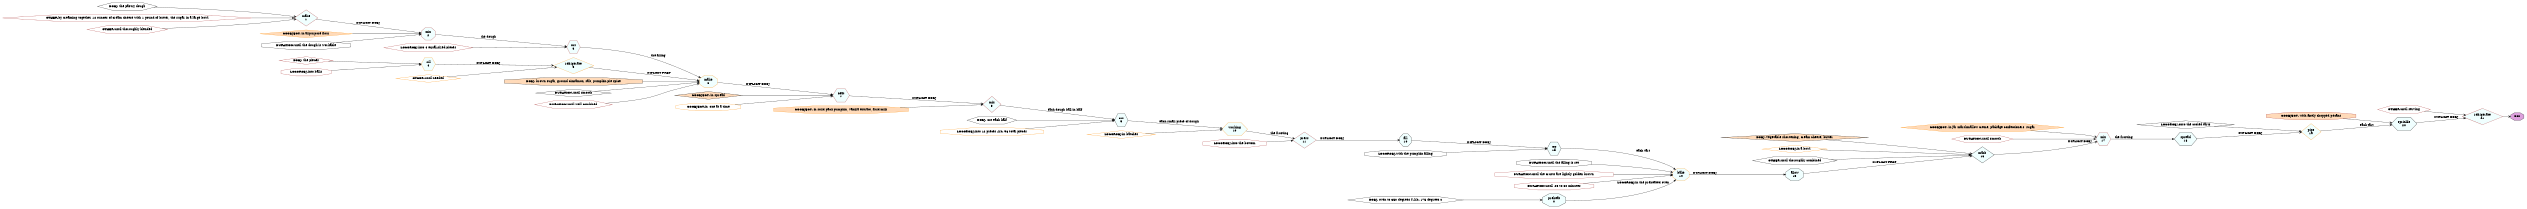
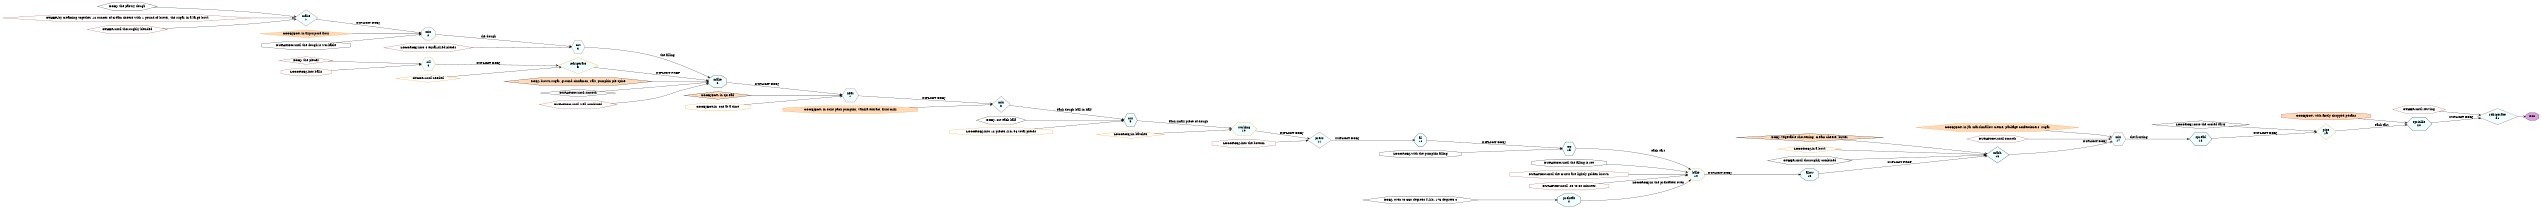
node "DOBJ: brown sugar, ground cinnamon, salt, pumpkin pie spice": shape octagon -> hexagon
node "make 6": color darkorange -> black
edge "working 10" -> "press 11": label "the frosting" -> "IMPLICIT DOBJ"
